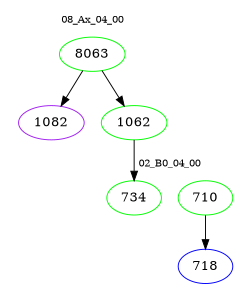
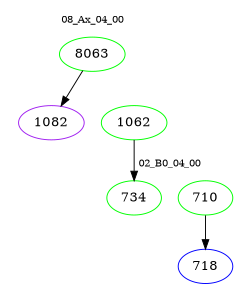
edge "8063" -> "1062": removed
